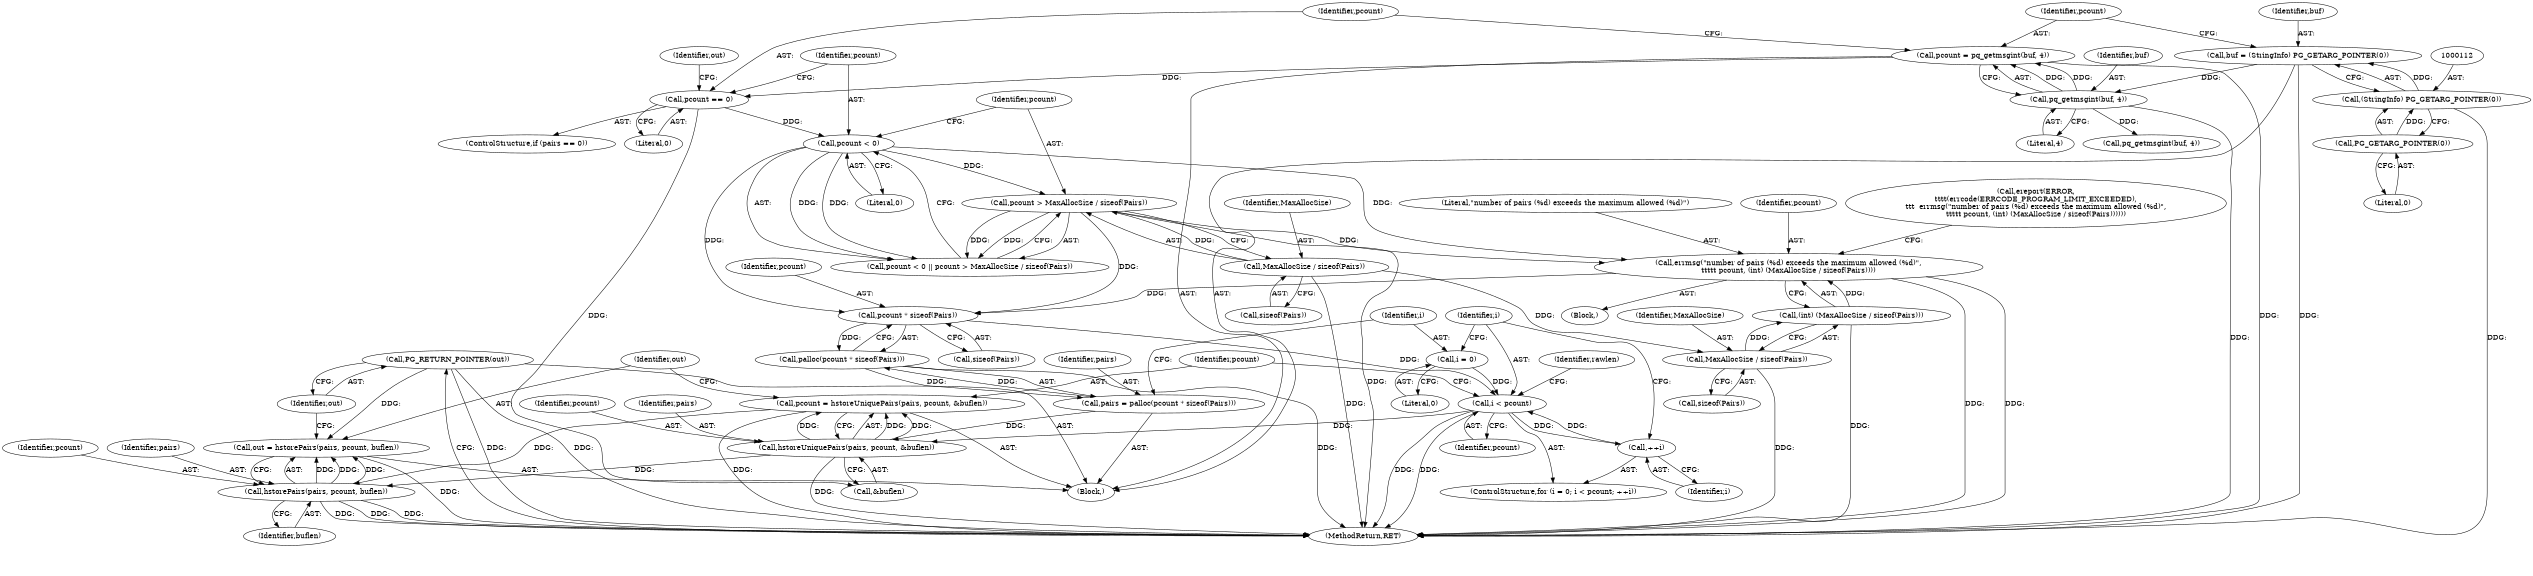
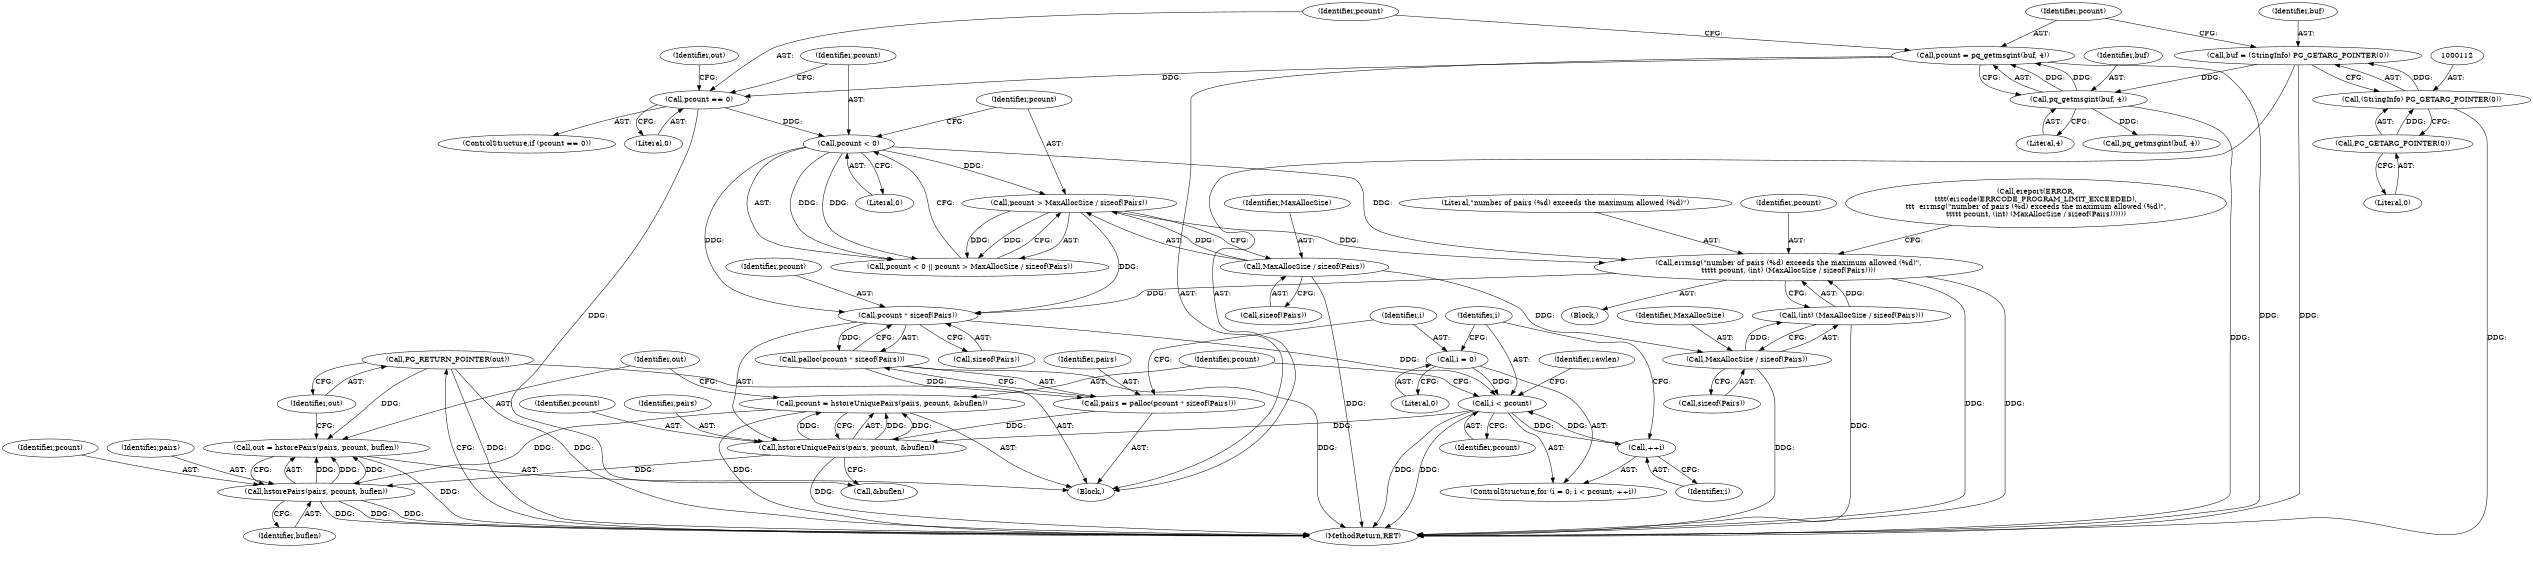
node "(ControlStructure,if (pairs == 0))": label "(ControlStructure,if (pairs == 0))" -> "(ControlStructure,if (pcount == 0))"
edge "(Call,pcount > MaxAllocSize / sizeof(Pairs))" -> "(MethodReturn,RET)": removed, label "DDG:"
edge "(Call,pairs = palloc(pcount * sizeof(Pairs)))" -> "(Call,palloc(pcount * sizeof(Pairs)))": label "DDG: " -> "CFG: "
edge "(Call,i = 0)" -> "(ControlStructure,for (i = 0; i < pcount; ++i))": added, label "AST:"
edge "(Call,&buflen)" -> "(Call,hstoreUniquePairs(pairs, pcount, &buflen))": now "(Call,pcount * sizeof(Pairs))" -> "(Call,hstoreUniquePairs(pairs, pcount, &buflen))"
